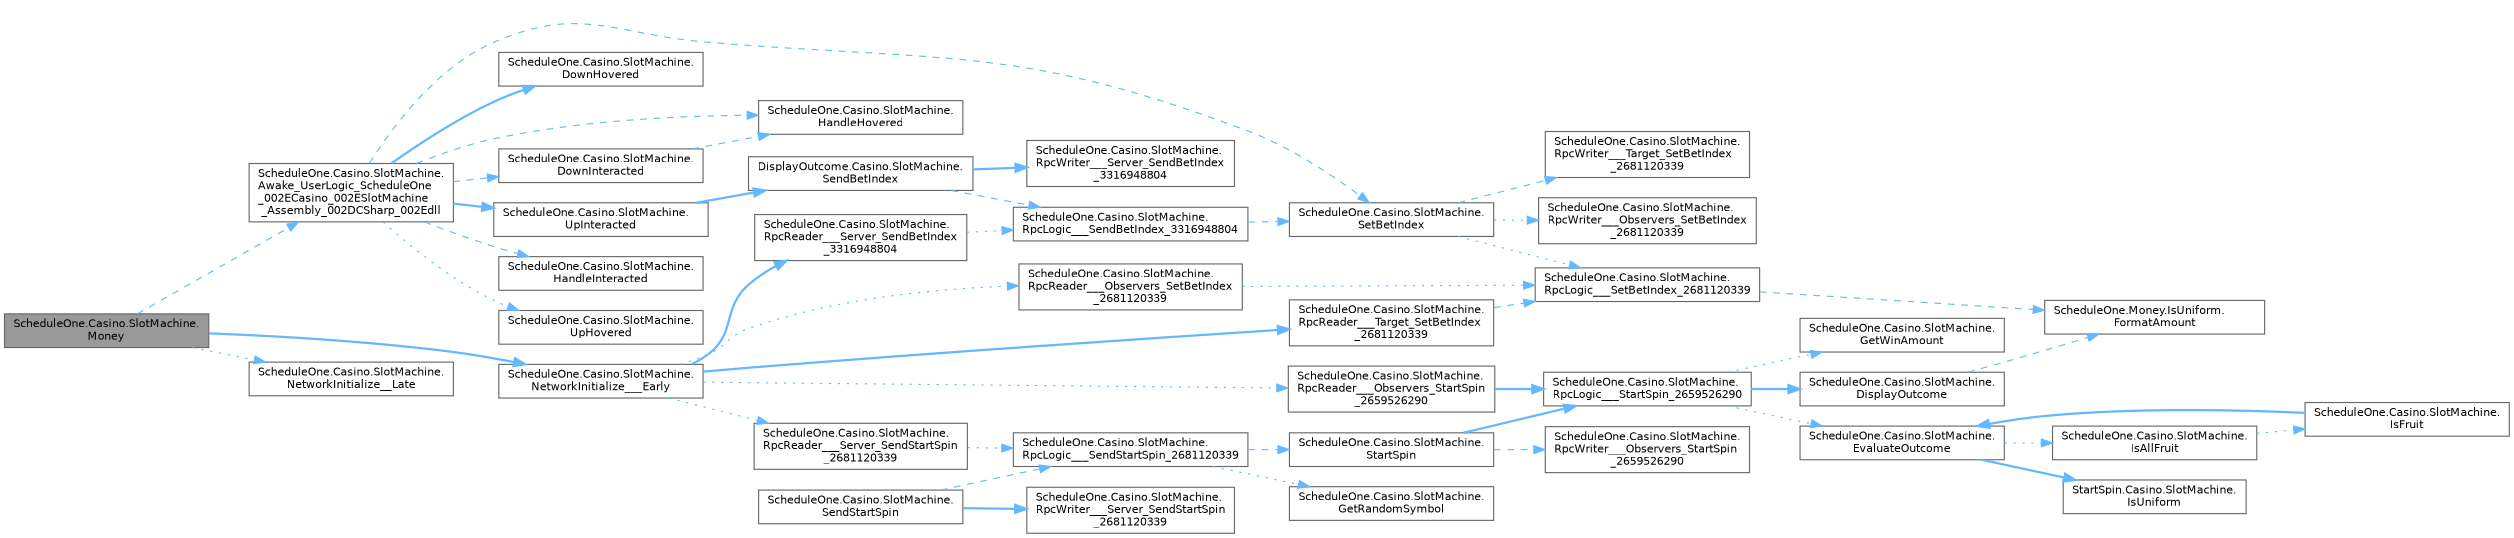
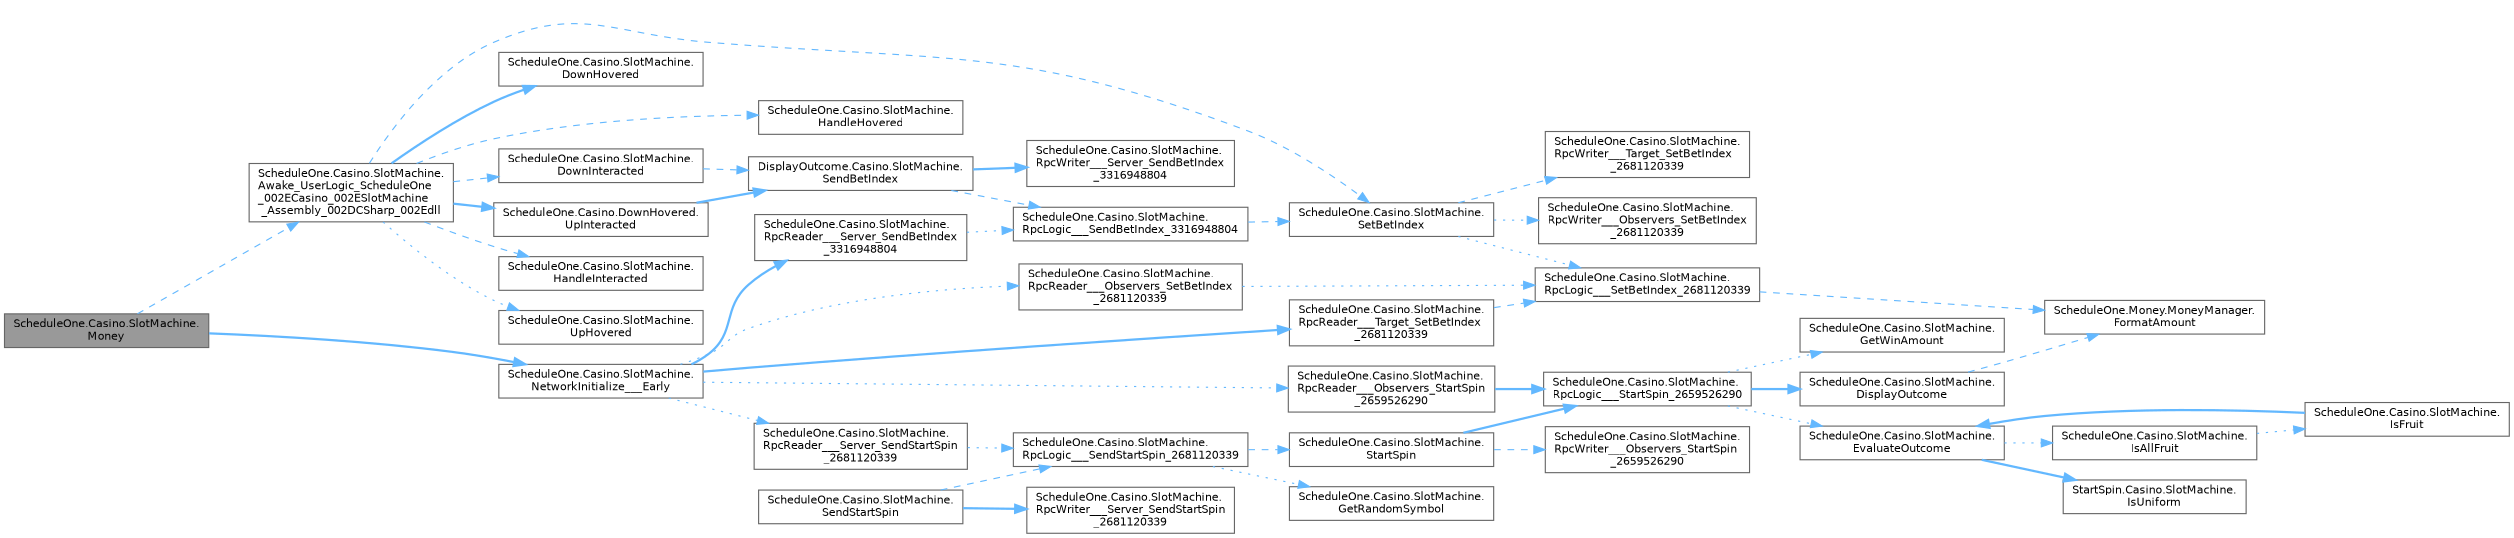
edge "ScheduleOne.Casino.SlotMachine. DownInteracted" -> "ScheduleOne.Casino.SlotMachine. HandleHovered": now "ScheduleOne.Casino.SlotMachine. DownInteracted" -> "DisplayOutcome.Casino.SlotMachine. SendBetIndex"
node "ScheduleOne.Casino.SlotMachine. UpInteracted": label "ScheduleOne.Casino.SlotMachine. UpInteracted" -> "ScheduleOne.Casino.DownHovered. UpInteracted"
node "ScheduleOne.Money.IsUniform. FormatAmount": label "ScheduleOne.Money.IsUniform. FormatAmount" -> "ScheduleOne.Money.MoneyManager. FormatAmount"
node "ScheduleOne.Casino.SlotMachine. NetworkInitialize__Late": removed
